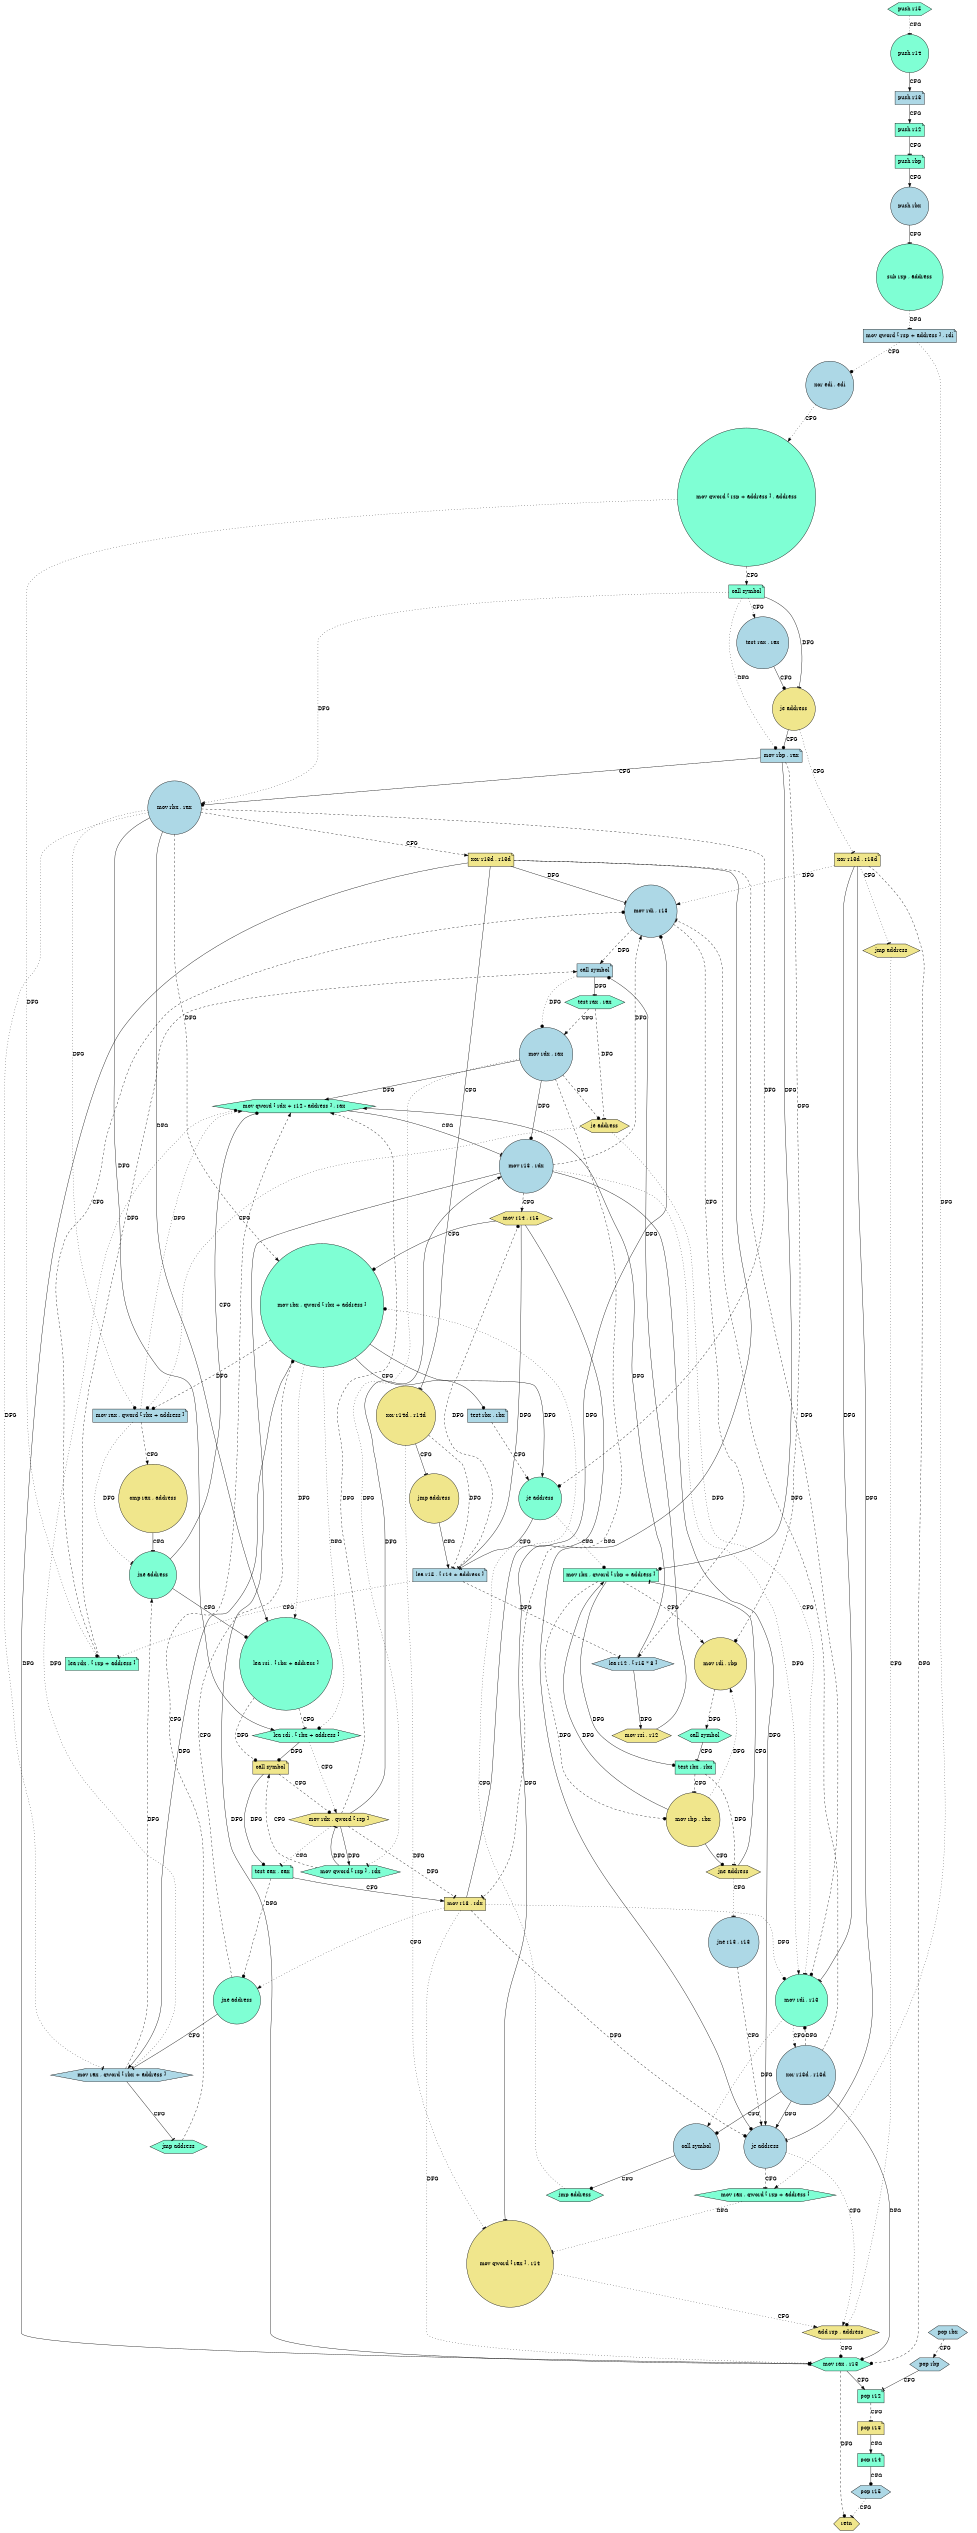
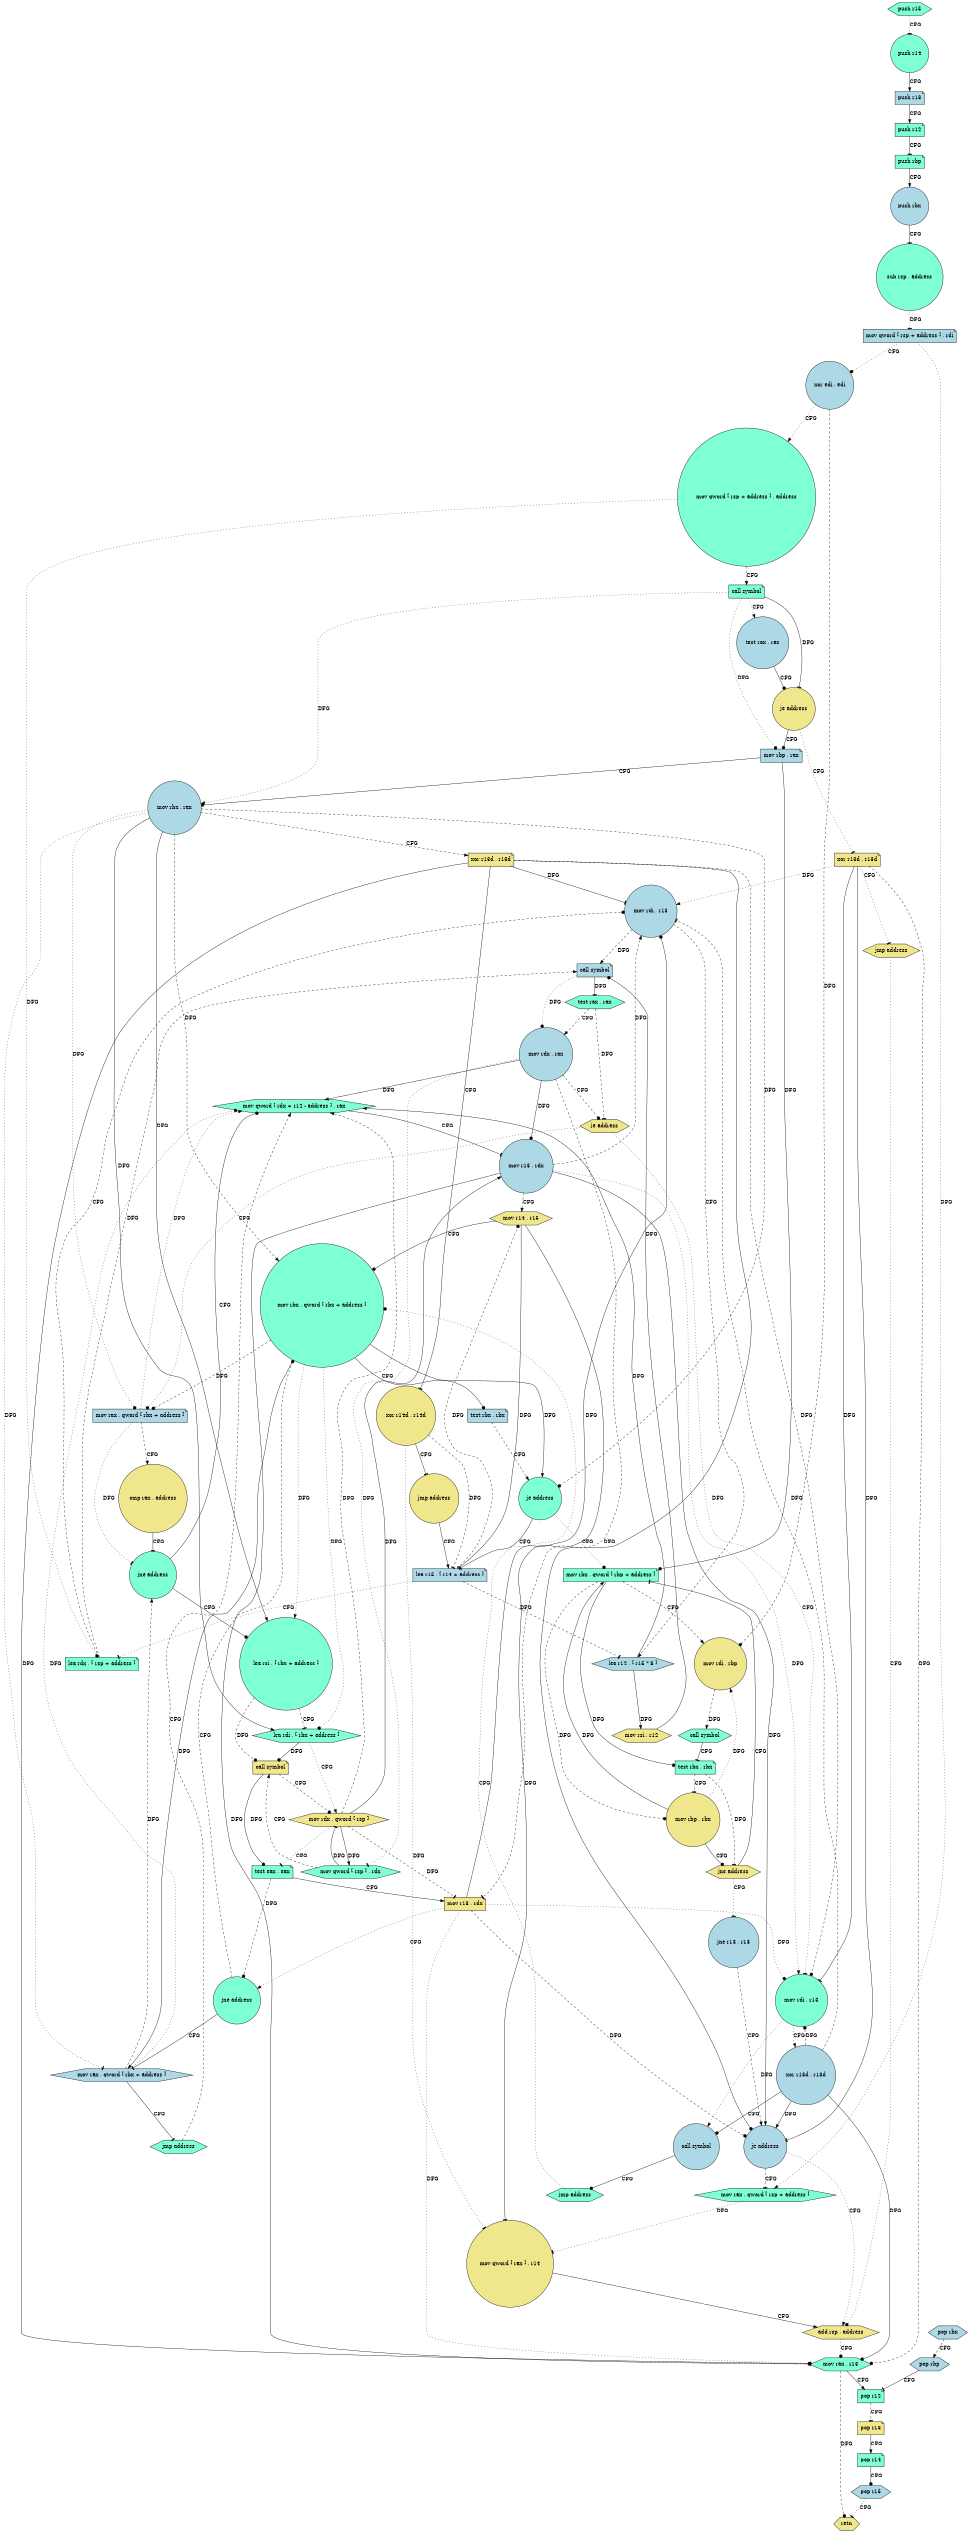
edge "mov rbp , rax" -> "mov rdi , rbp": now "xor edi , edi" -> "mov rdi , rbp"
edge "mov qword [ rax ] , r14" -> "add rsp , address": style dotted -> solid
